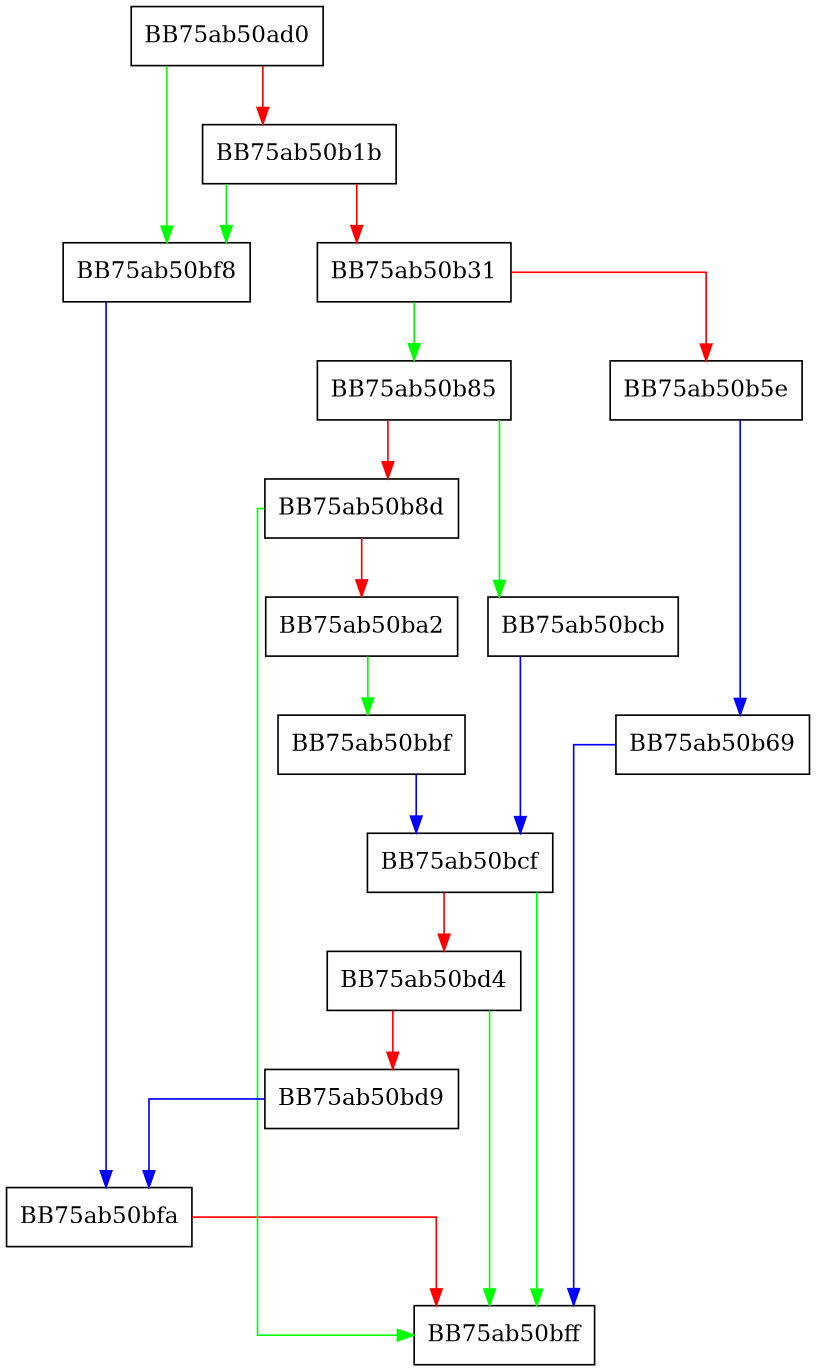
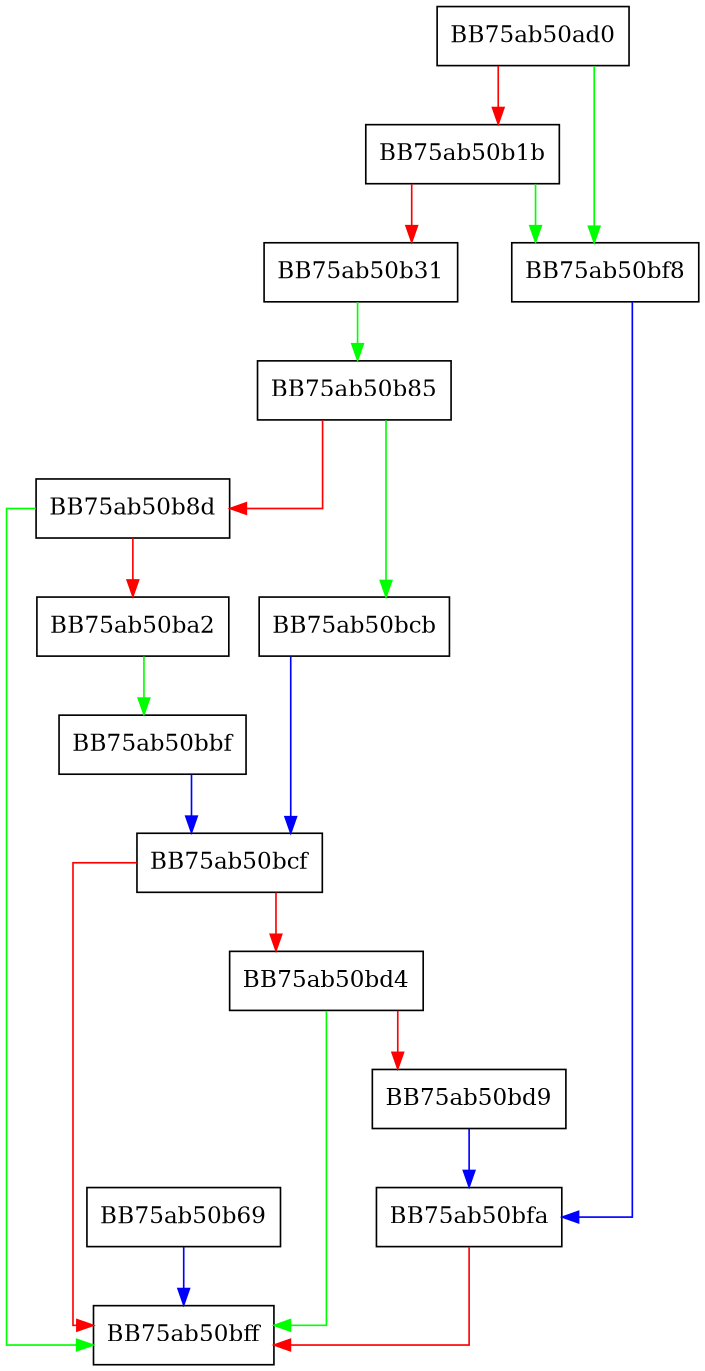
node "BB75ab50b5e": removed
edge "BB75ab50bcf" -> "BB75ab50bff": color green -> red
